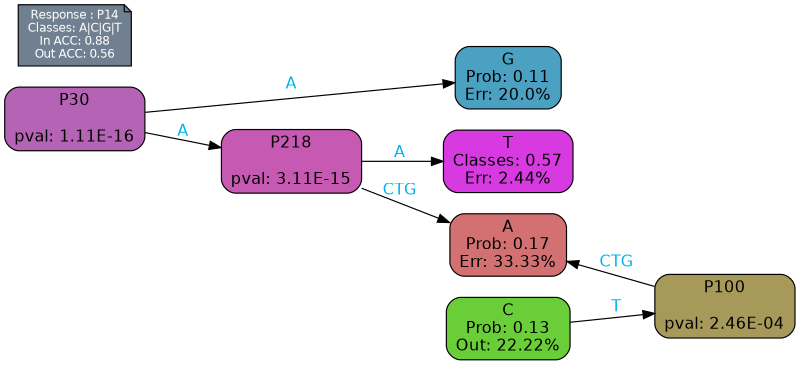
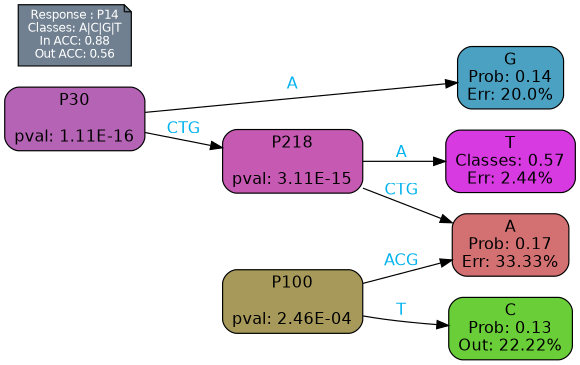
node "G Prob: 0.11 Err: 20.0%": label "G Prob: 0.11 Err: 20.0%" -> "G Prob: 0.14 Err: 20.0%"
edge "P30 pval: 1.11E-16" -> "P218 pval: 3.11E-15": label "A" -> "CTG"
edge "P100 pval: 2.46E-04" -> "A Prob: 0.17 Err: 33.33%": label "CTG" -> "ACG"
edge "C Prob: 0.13 Out: 22.22%" -> "P100 pval: 2.46E-04": reversed
